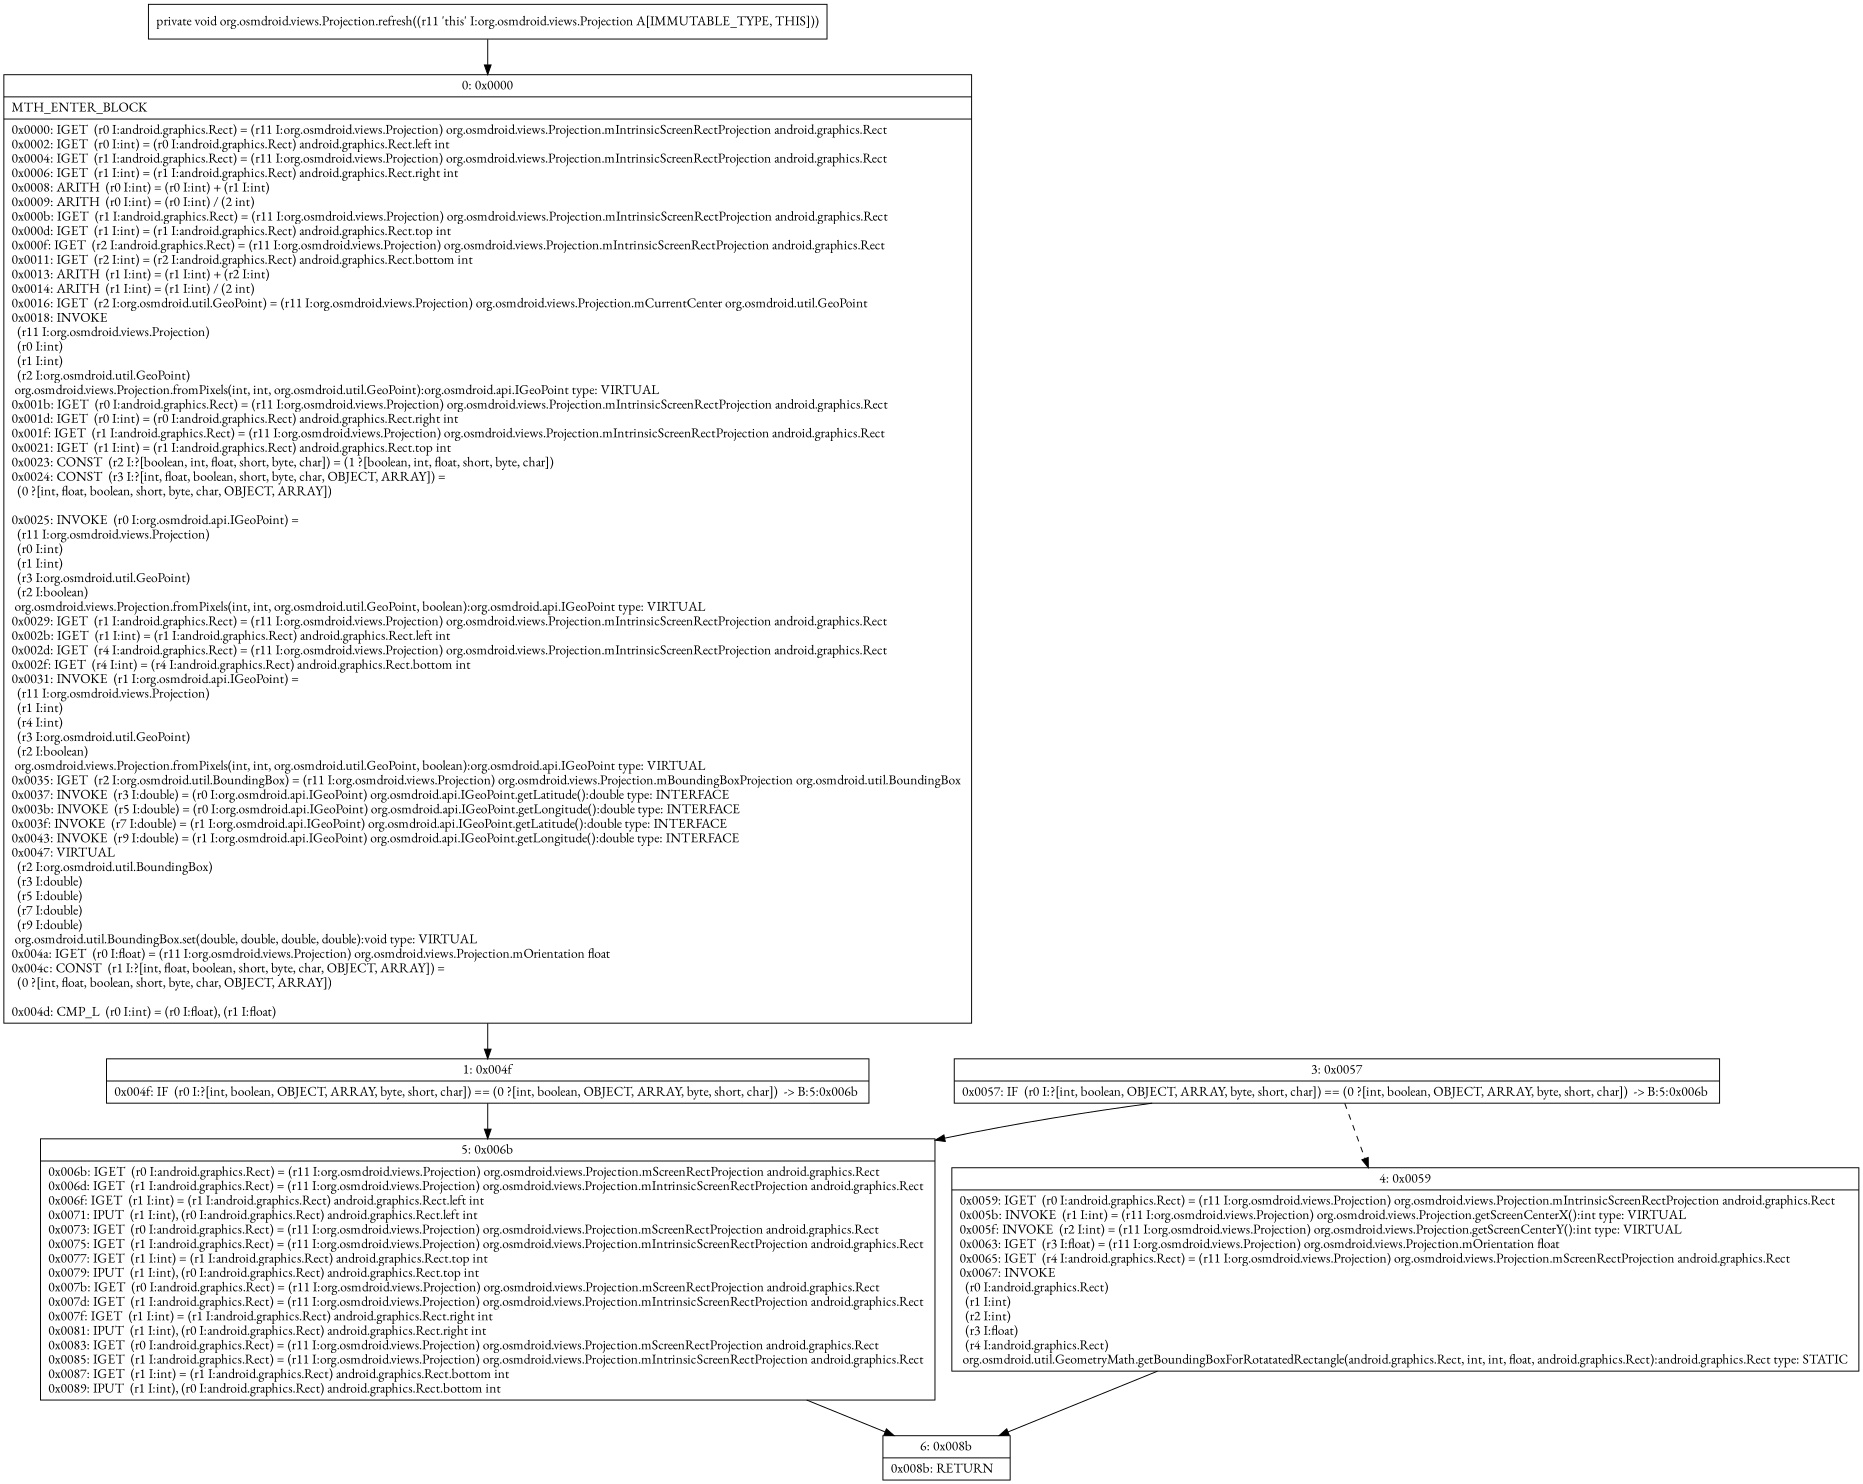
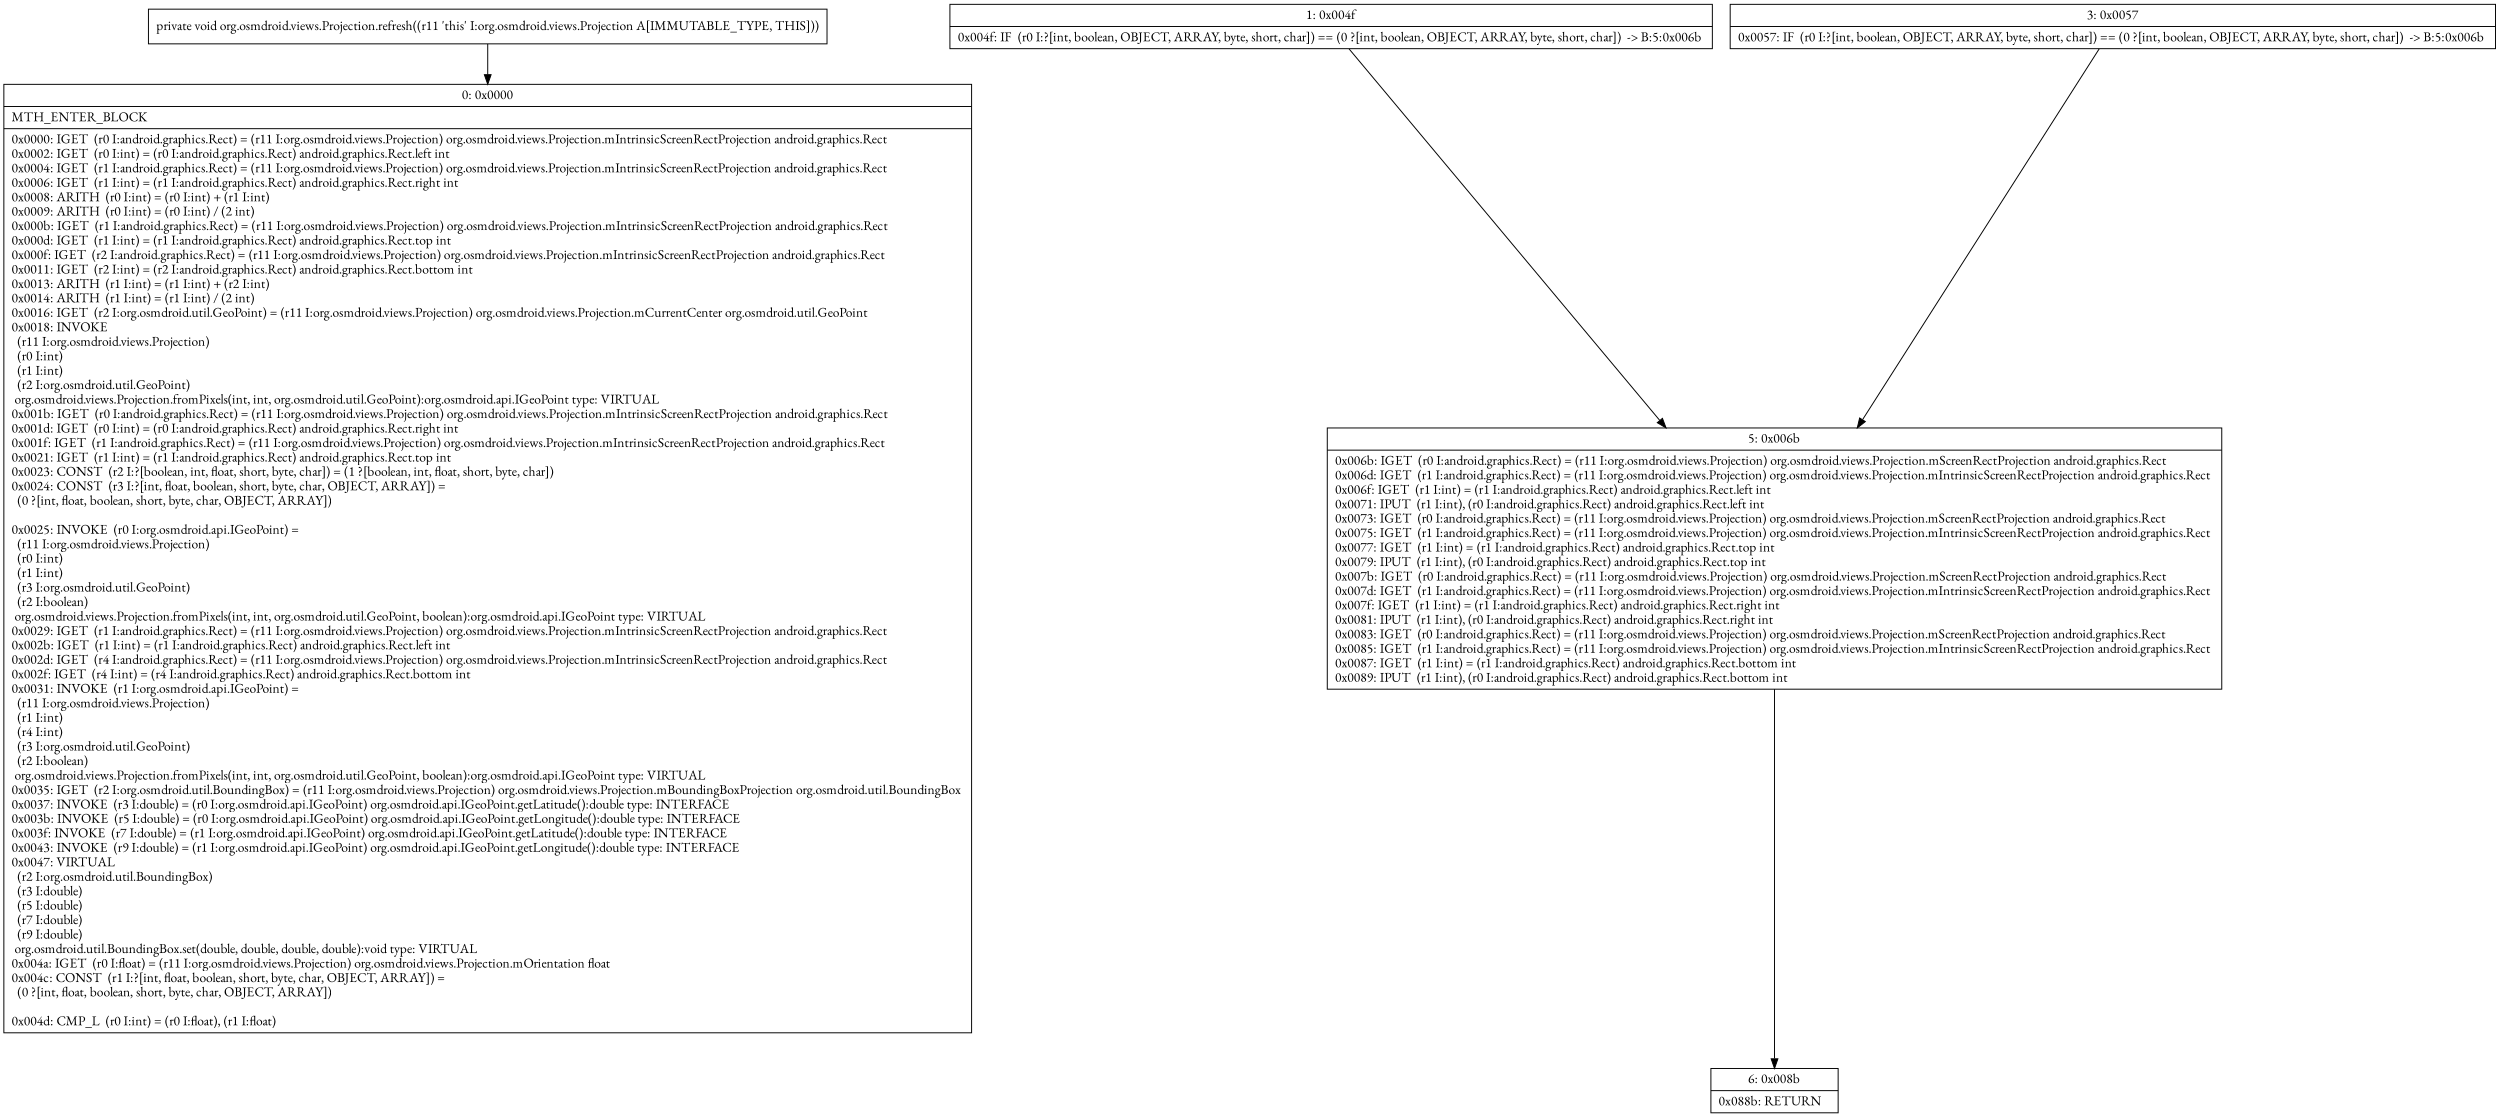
edge "0: 0x0000" -> "1: 0x004f": removed
node "4: 0x0059": removed
node "6: 0x008b": text "0x008b: RETURN" -> "0x088b: RETURN"
